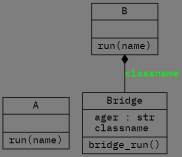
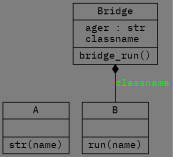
edge "Bridge" -> "B": reversed
node "A": text "run(name)" -> "str(name)"
